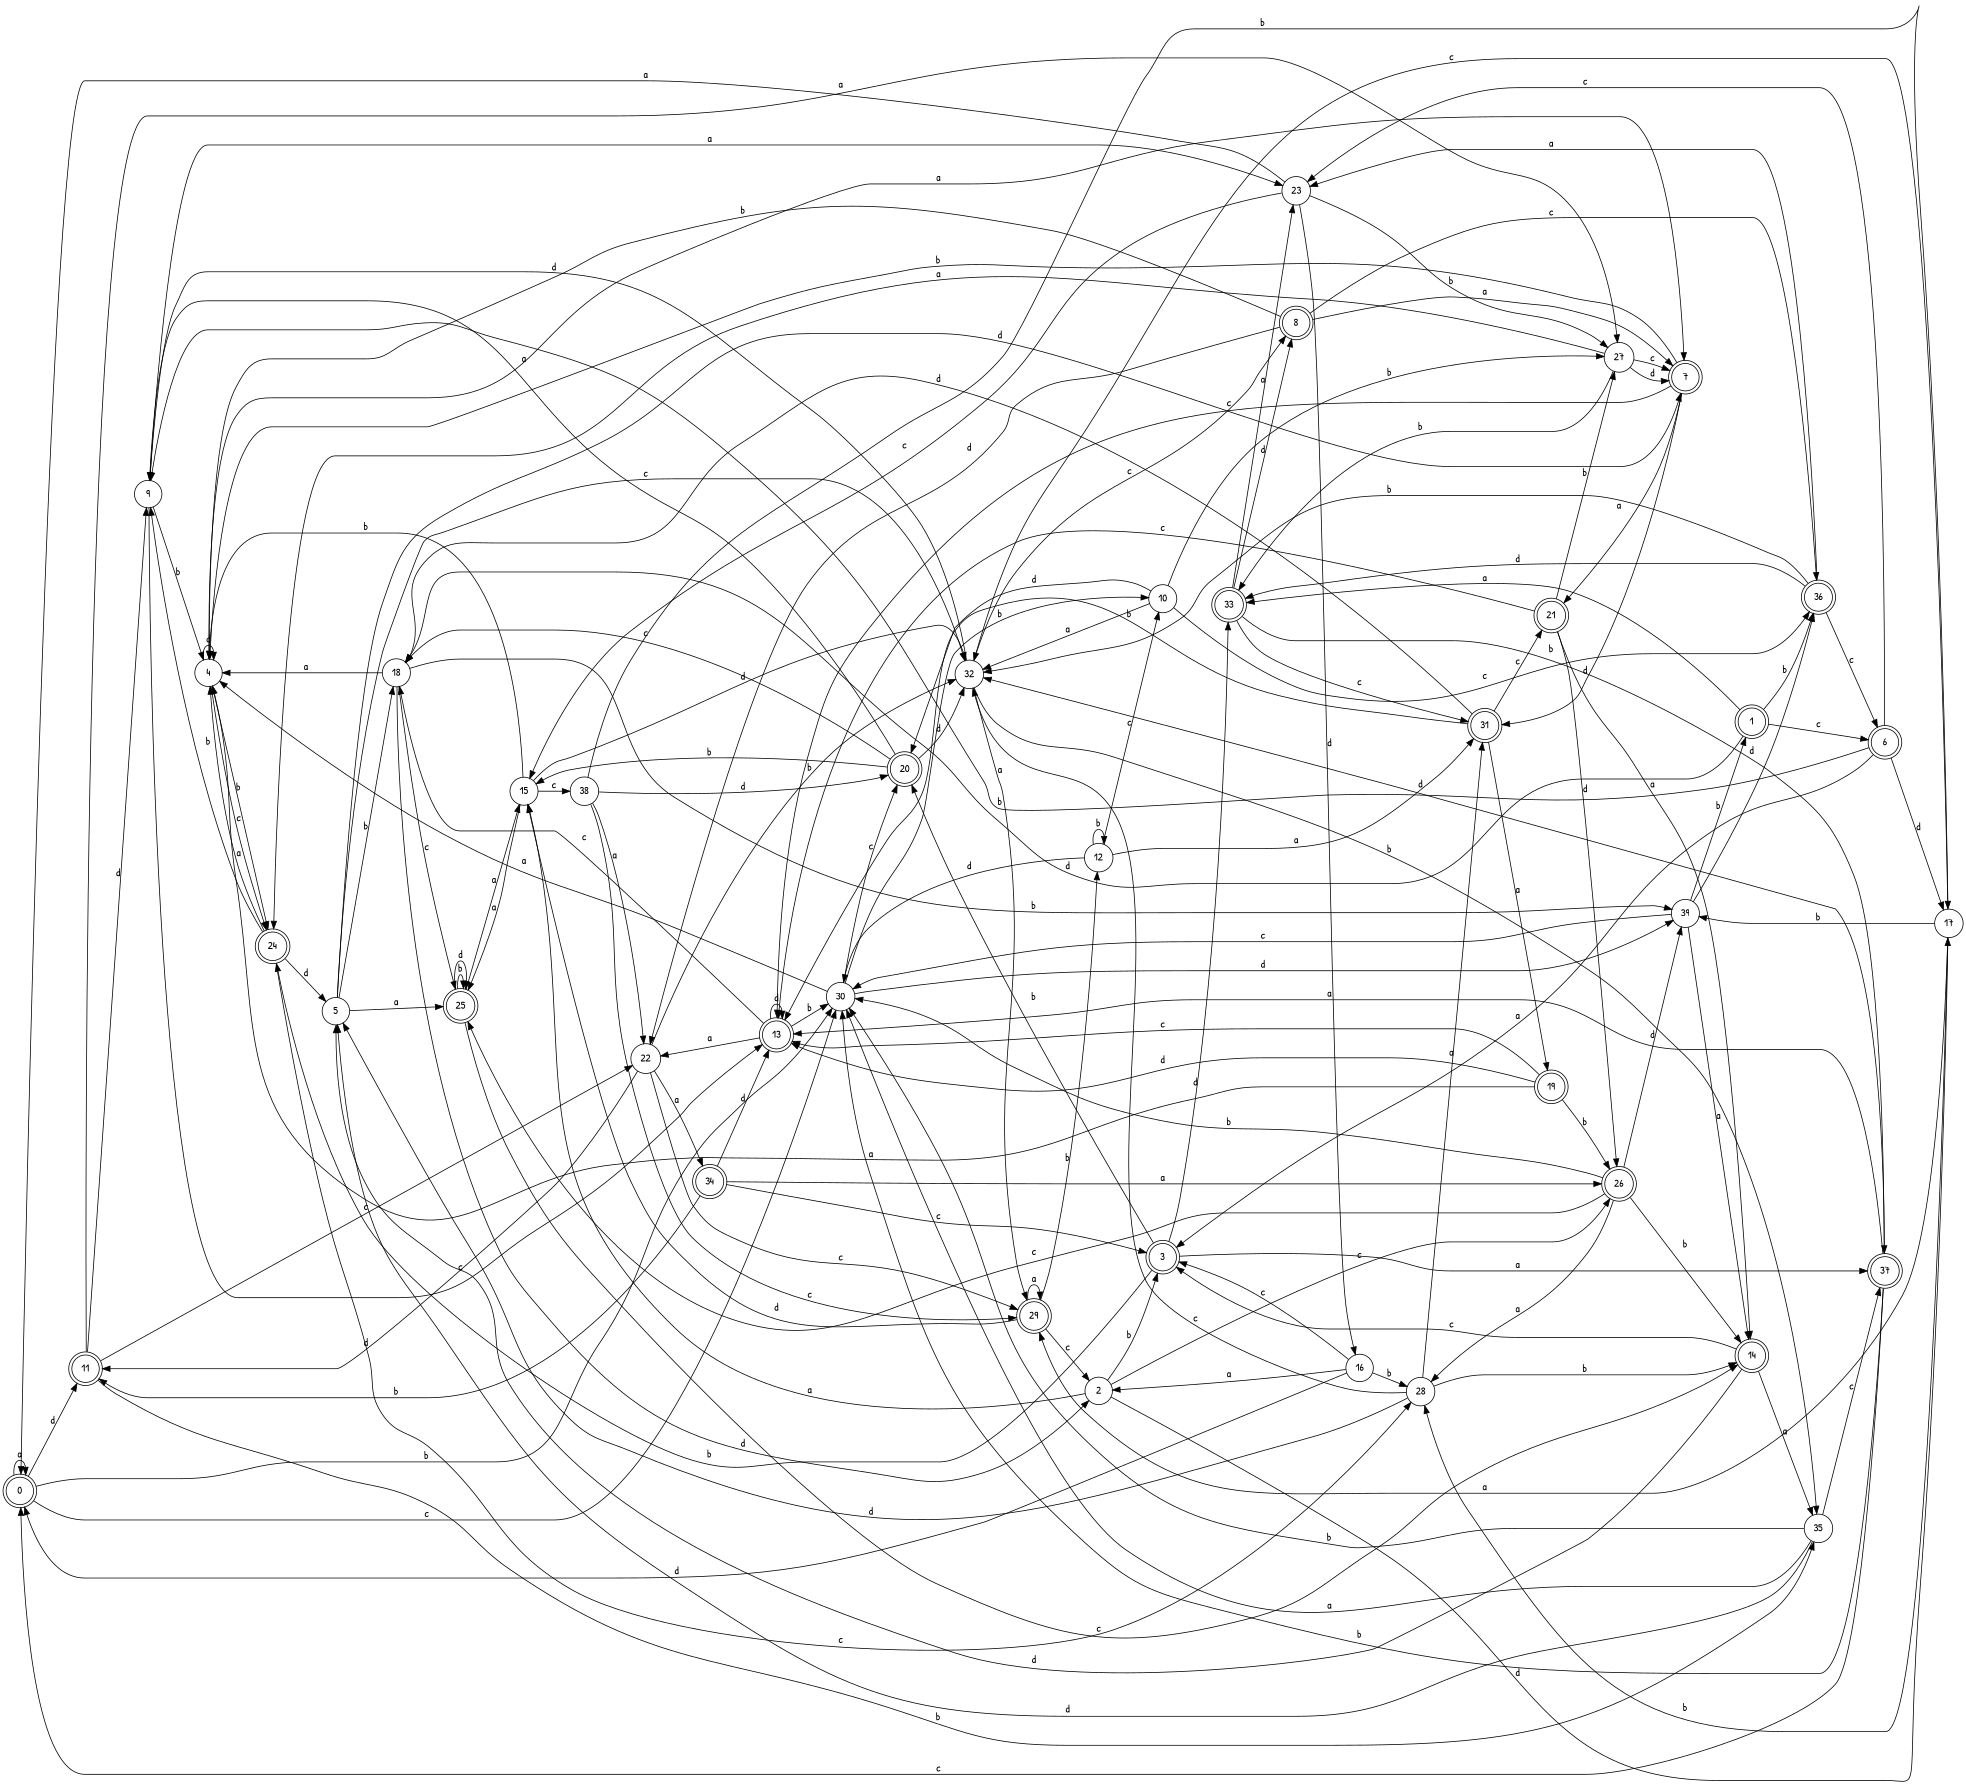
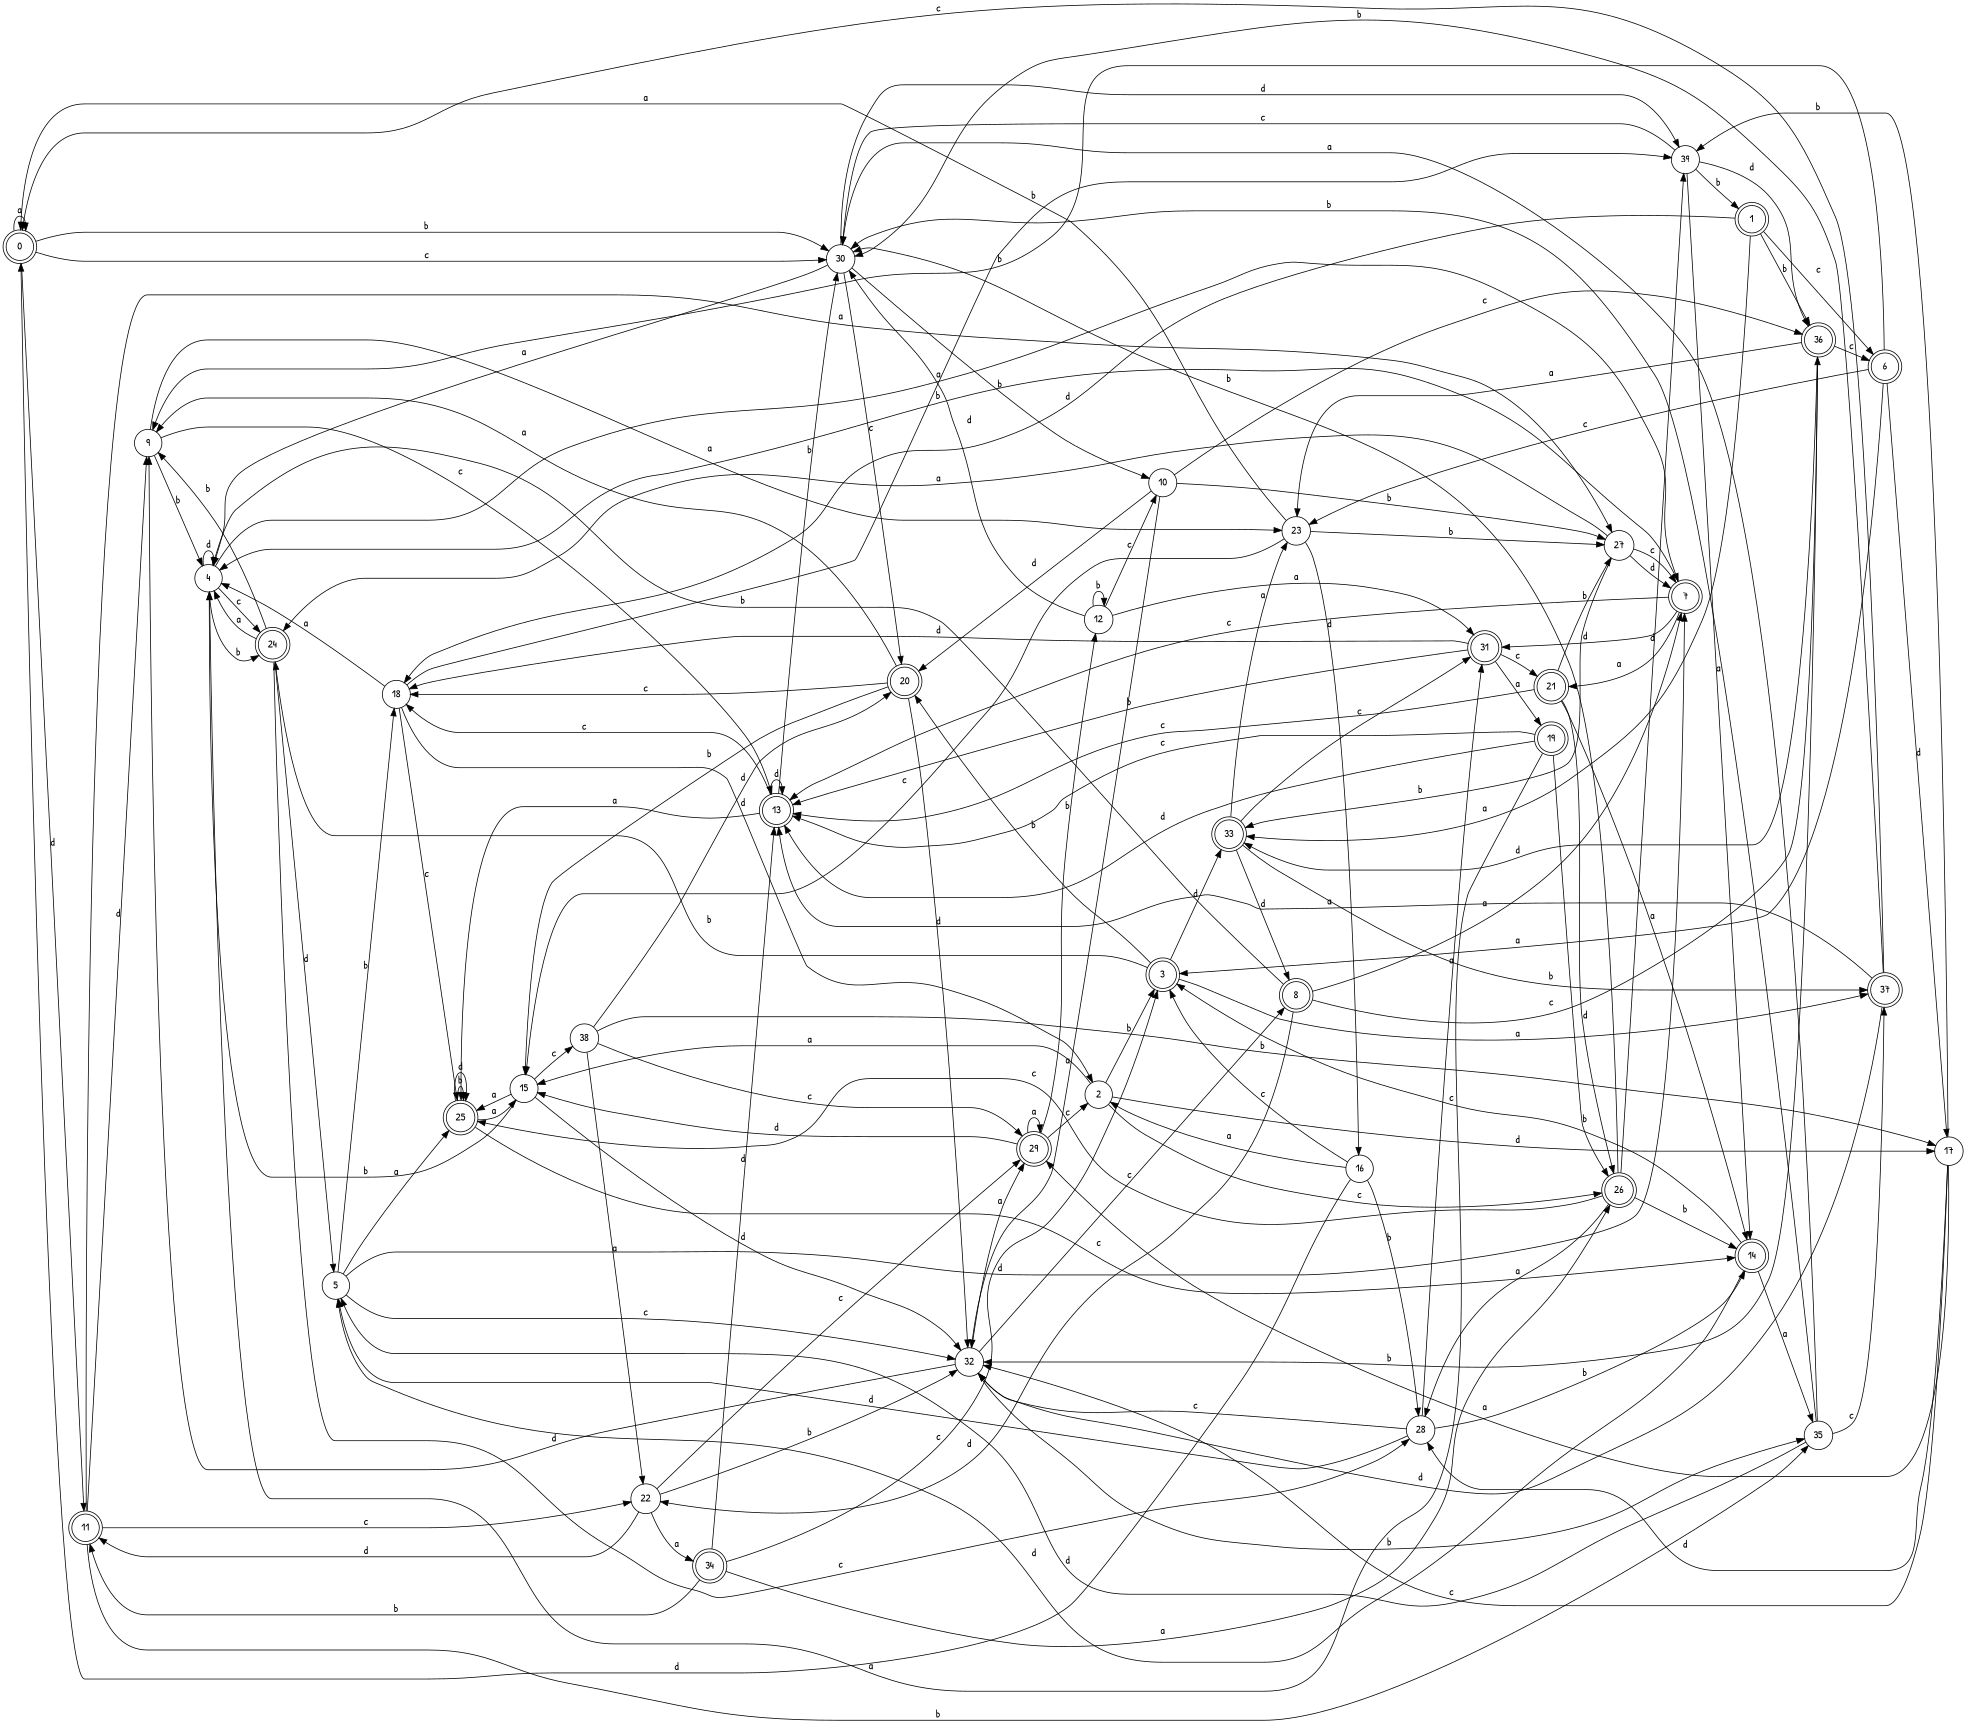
edge "13" -> "22": now "13" -> "25"
edge "17" -> "28": label "b" -> "d"
